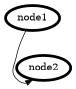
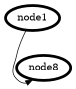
node "node2": label "node2" -> "node8"
